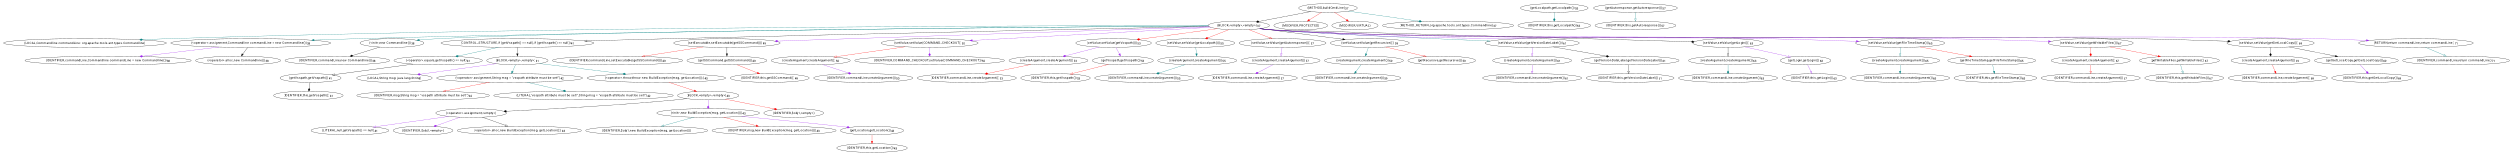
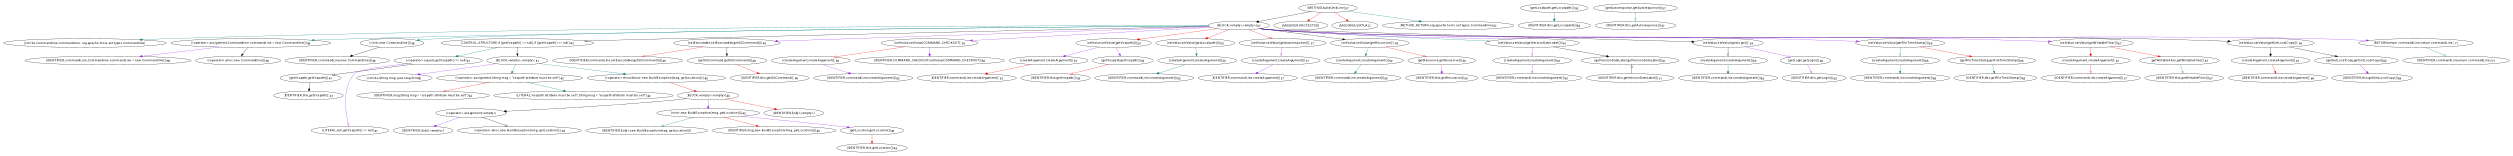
edge "(getVersionDateLabel,getVersionDateLabel())" -> "(IDENTIFIER,this,getVersionDateLabel())": reversed
node "(IDENTIFIER,this,getRecursive())": added
edge "(<operator>.assignment,<empty>)" -> "(LITERAL,null,getVsspath() == null)": now "(<operator>.equals,getVsspath() == null)" -> "(LITERAL,null,getVsspath() == null)"
